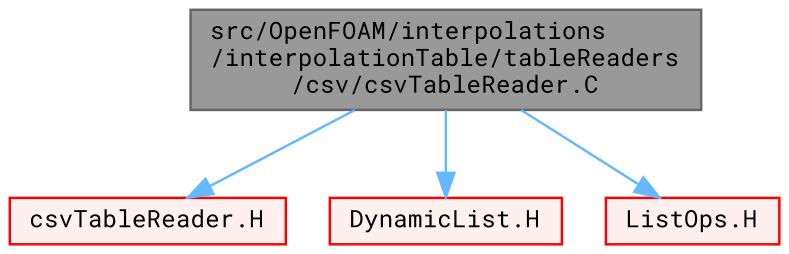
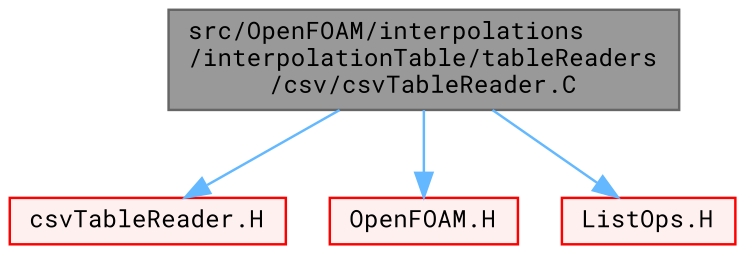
node "DynamicList.H": label "DynamicList.H" -> "OpenFOAM.H"
